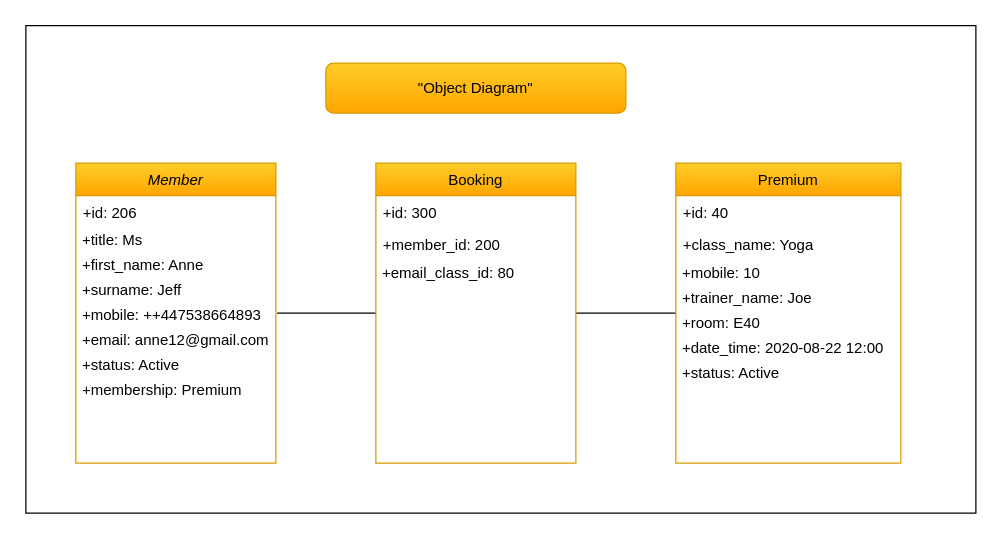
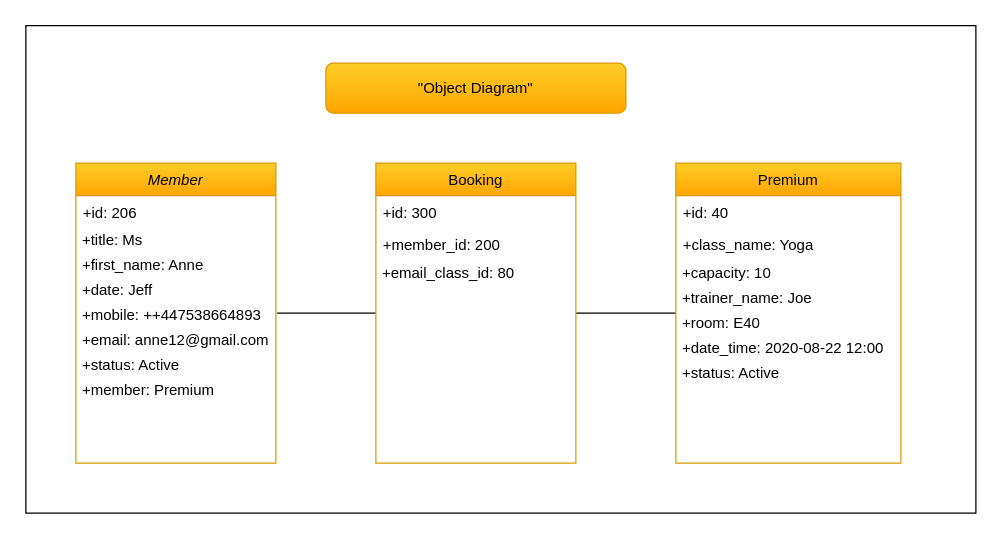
node "+mobile: 10": label "+mobile: 10" -> "+capacity: 10"
node "+surname: Jeff": label "+surname: Jeff" -> "+date: Jeff"
node "+membership: Premium": label "+membership: Premium" -> "+member: Premium"
